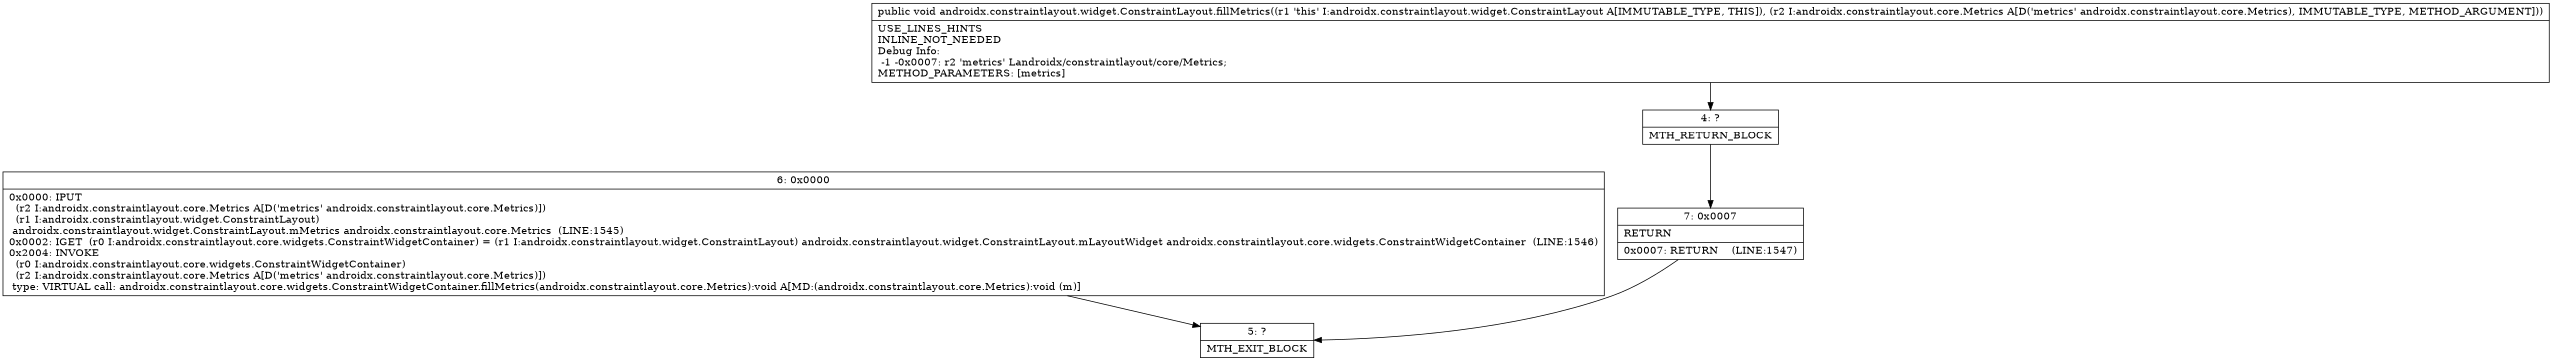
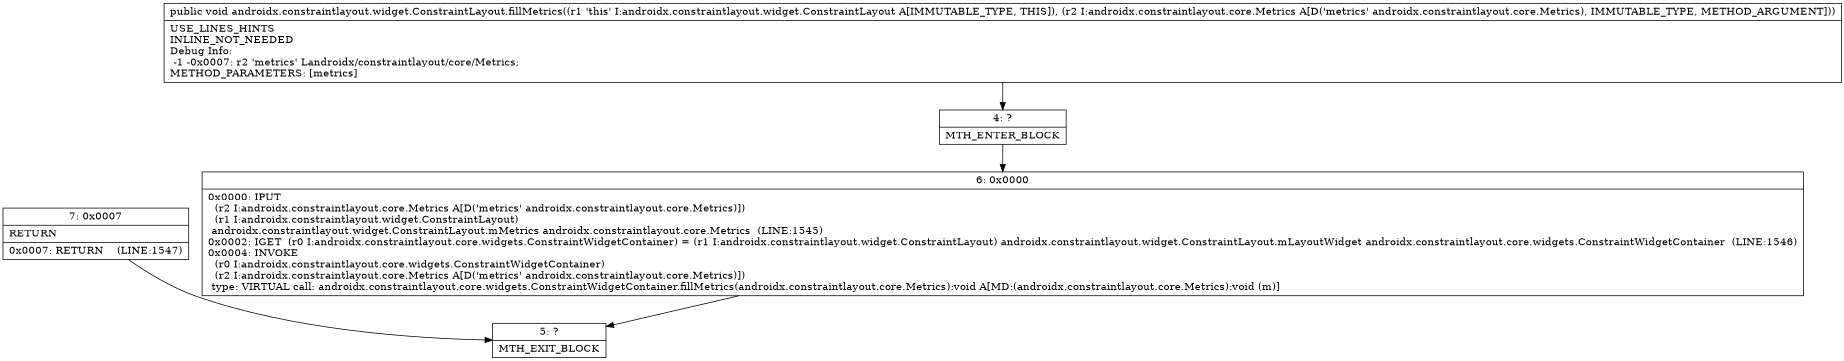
node "4: ?": text "MTH_RETURN_BLOCK" -> "MTH_ENTER_BLOCK"
edge "4: ?" -> "7: 0x0007": now "4: ?" -> "6: 0x0000"
node "6: 0x0000": text "0x2004: INVOKE" -> "0x0004: INVOKE"
